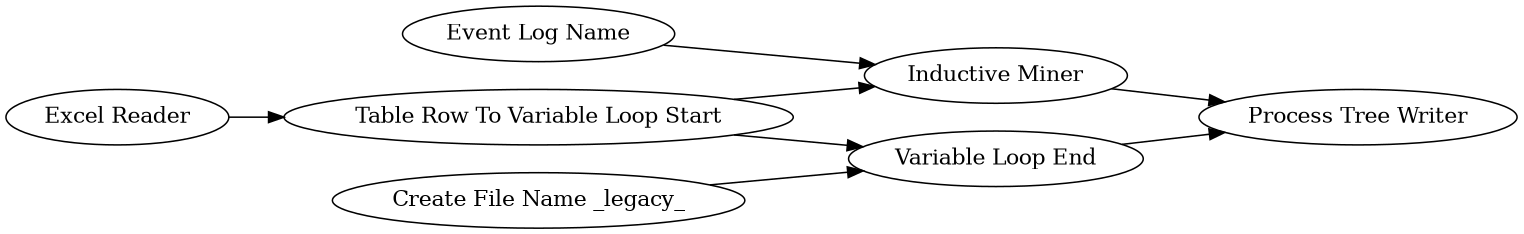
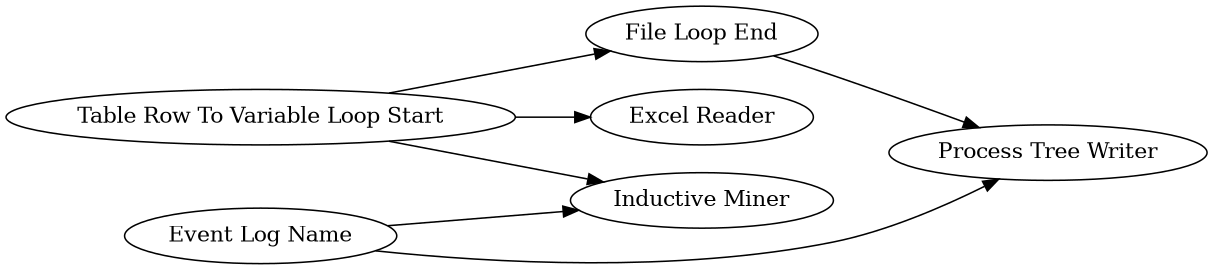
edge "Inductive Miner" -> "Process Tree Writer": now "Event Log Name" -> "Process Tree Writer"
edge "Excel Reader" -> "Table Row To Variable Loop Start": reversed
node "Variable Loop End": label "Variable Loop End" -> "File Loop End"
node "Create File Name _legacy_": removed
